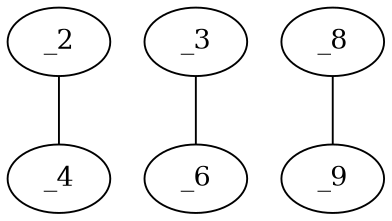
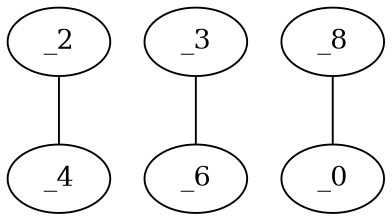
node "_9": label "_9" -> "_0"
